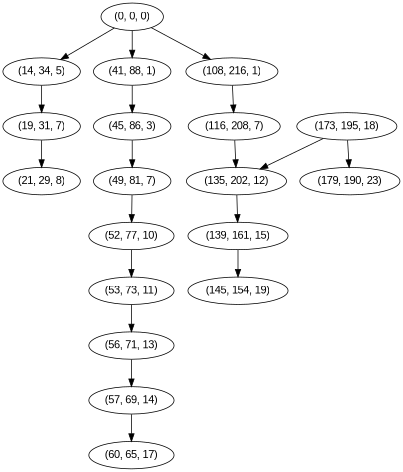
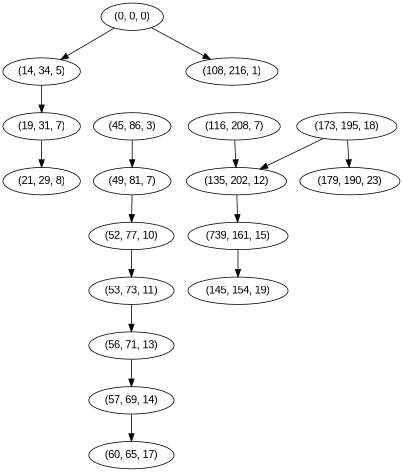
node "(41, 88, 1)": removed
edge "(108, 216, 1)" -> "(116, 208, 7)": removed
node "(139, 161, 15)": label "(139, 161, 15)" -> "(739, 161, 15)"
